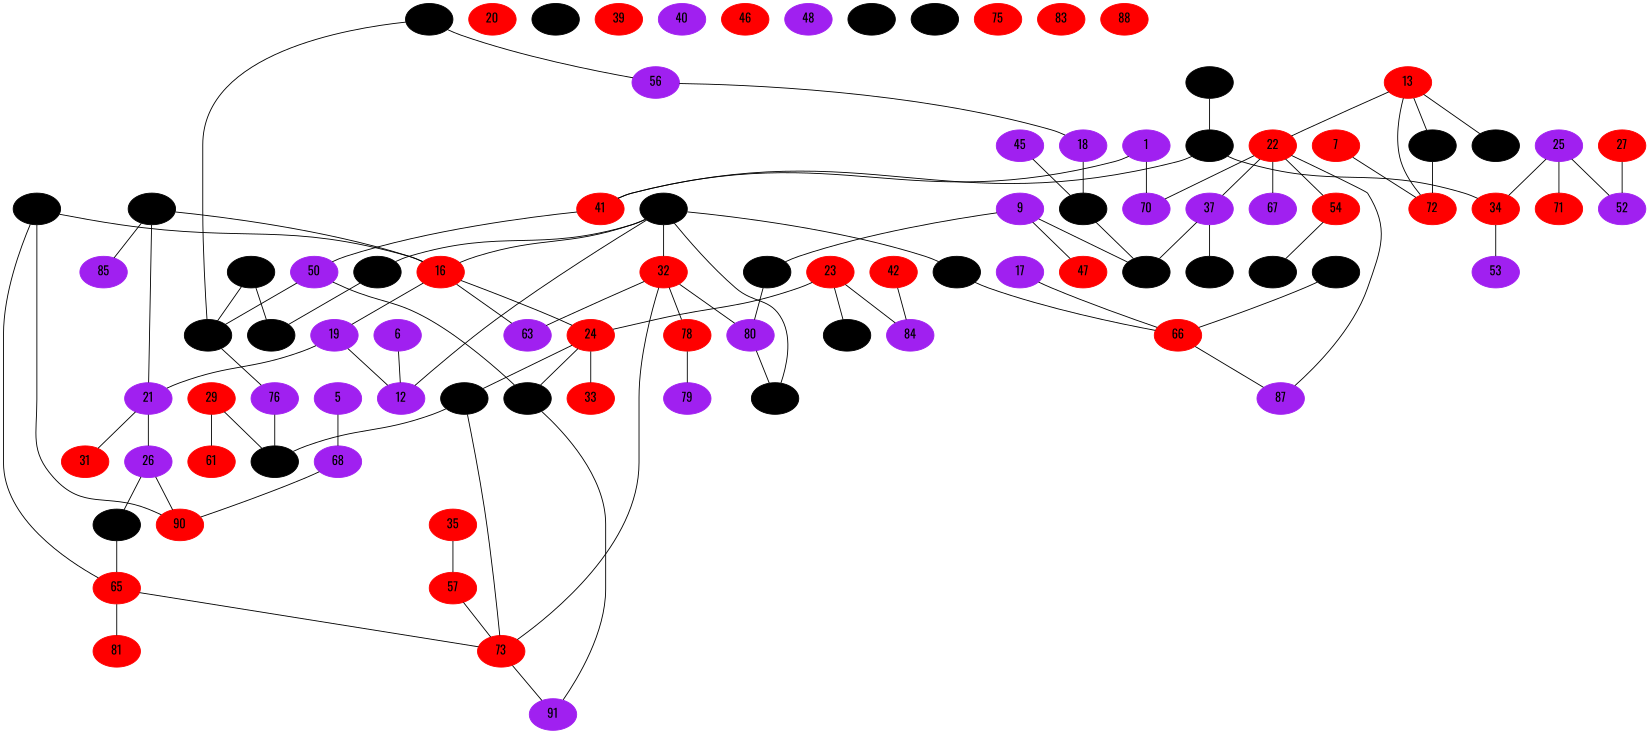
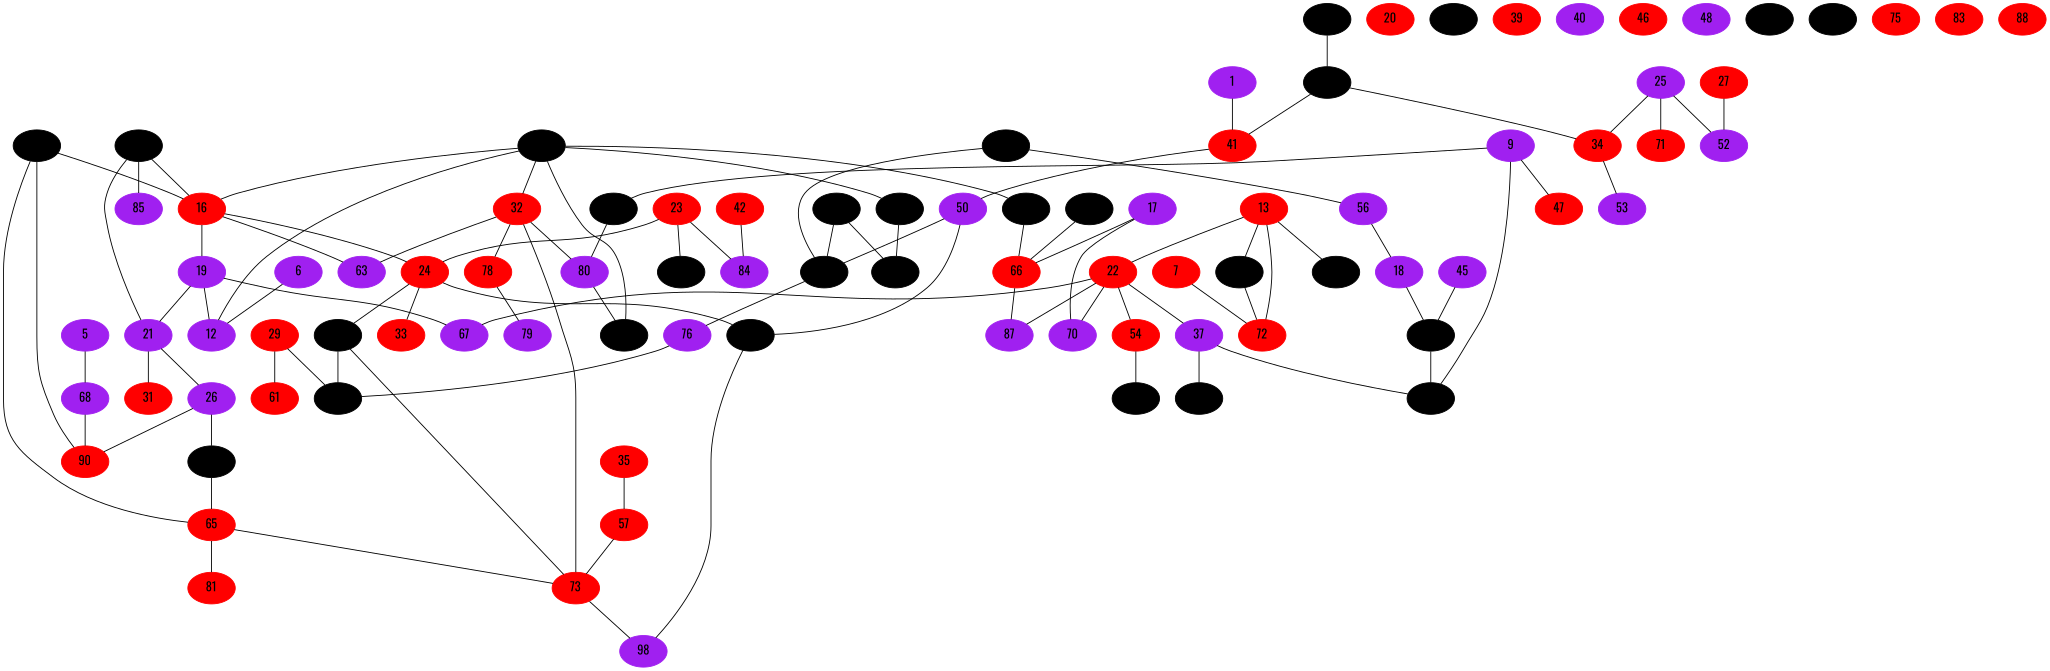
edge "1" -- "70": now "17" -- "70"
edge "19" -- "67": added
node "91": label "91" -> "98"
